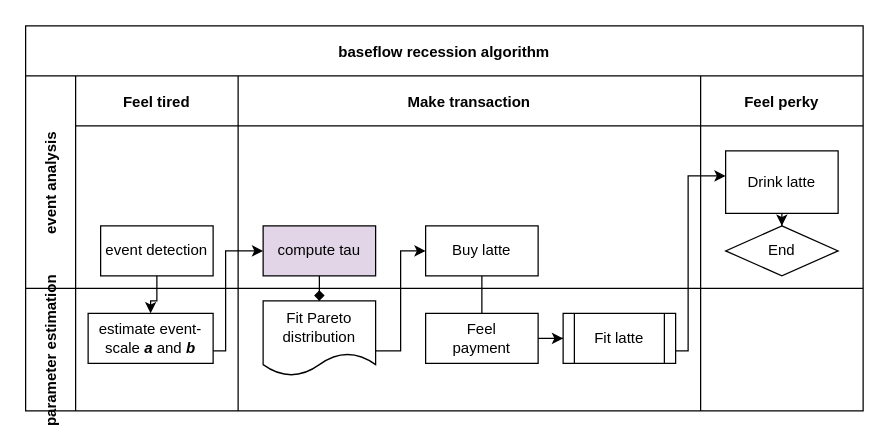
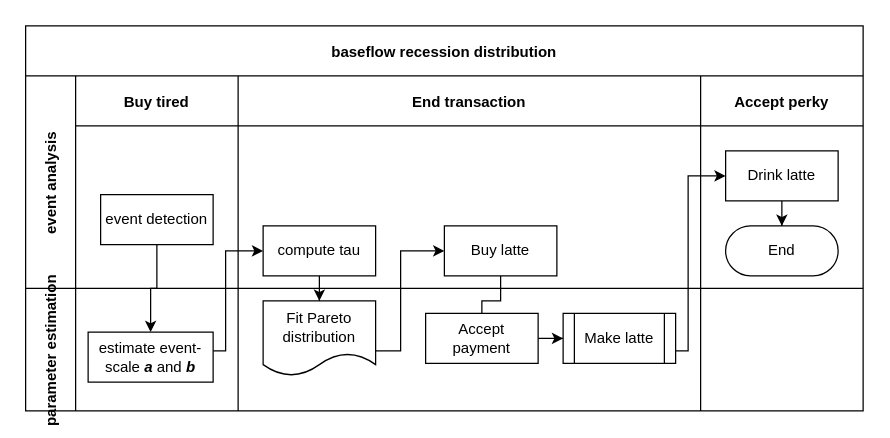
node "baseflow recession algorithm": label "baseflow recession algorithm" -> "baseflow recession distribution"
node "Feel tired": label "Feel tired" -> "Buy tired"
node "Make transaction": label "Make transaction" -> "End transaction"
node "Feel perky": label "Feel perky" -> "Accept perky"
node "Drink latte": size 113x63 -> 113x50
node "event detection": moved (157, 251) -> (157, 219)
node "compute tau": fillcolor #e1d5e7 -> #ffffff
node "Buy latte": moved (482, 251) -> (501, 251)
node "End": shape diamond -> rounded rectangle
edge "compute tau" -> "Fit Pareto distribution": arrowhead diamond -> classic
node "estimate event-scale a and b": moved (151, 338) -> (151, 357)
node "Feel payment": label "Feel payment" -> "Accept payment"
node "Fit latte": label "Fit latte" -> "Make latte"
